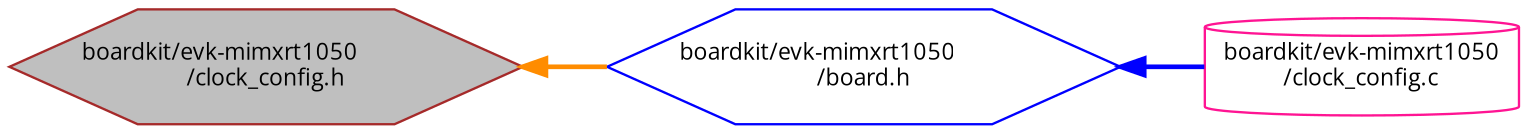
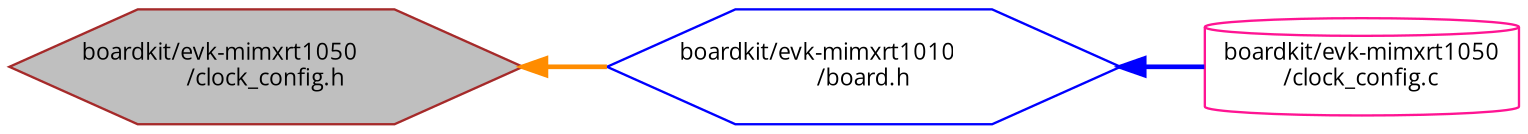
node "boardkit/evk-mimxrt1050 /board.h": label "boardkit/evk-mimxrt1050 /board.h" -> "boardkit/evk-mimxrt1010 /board.h"
